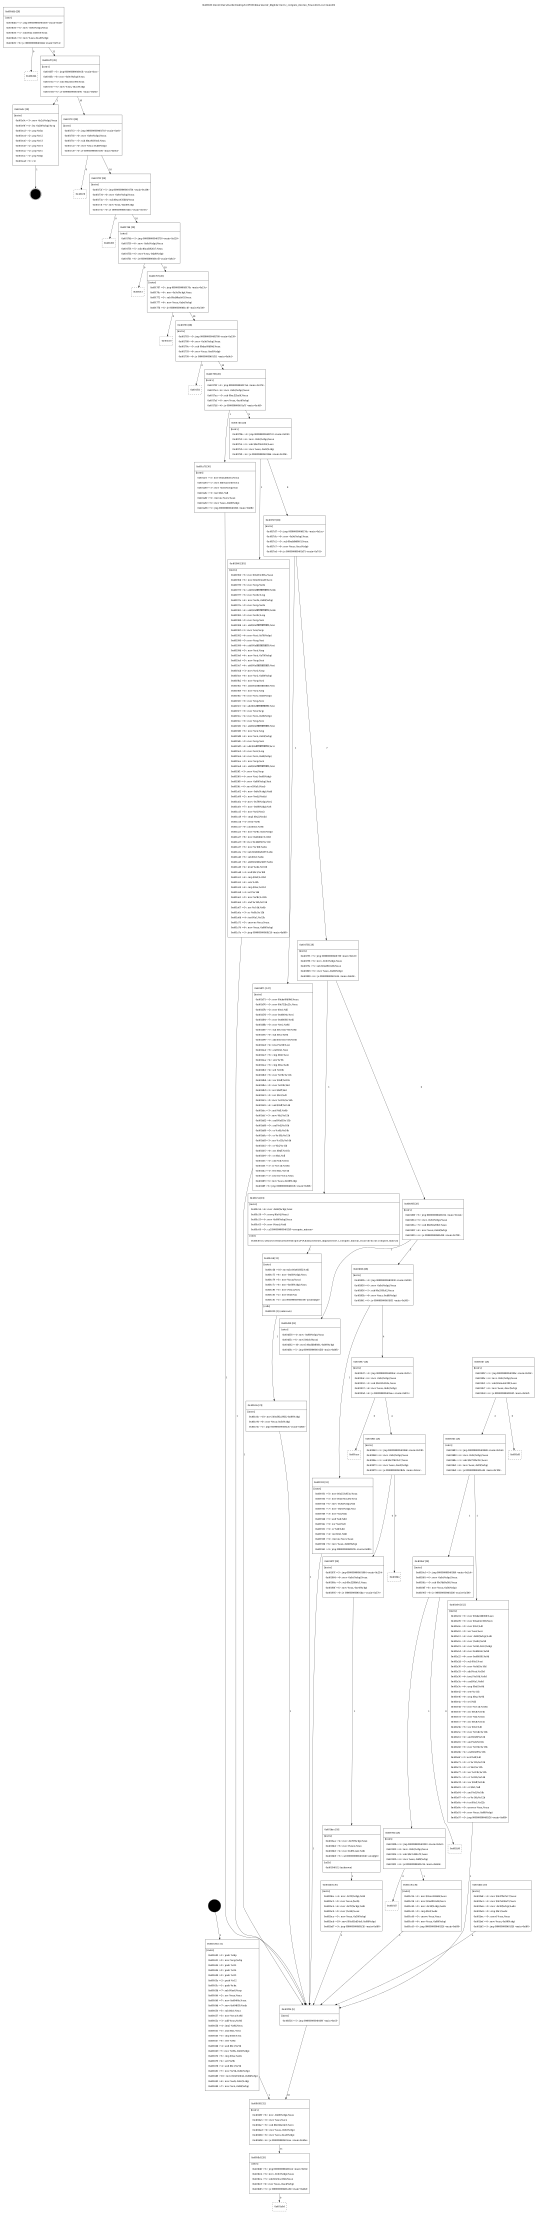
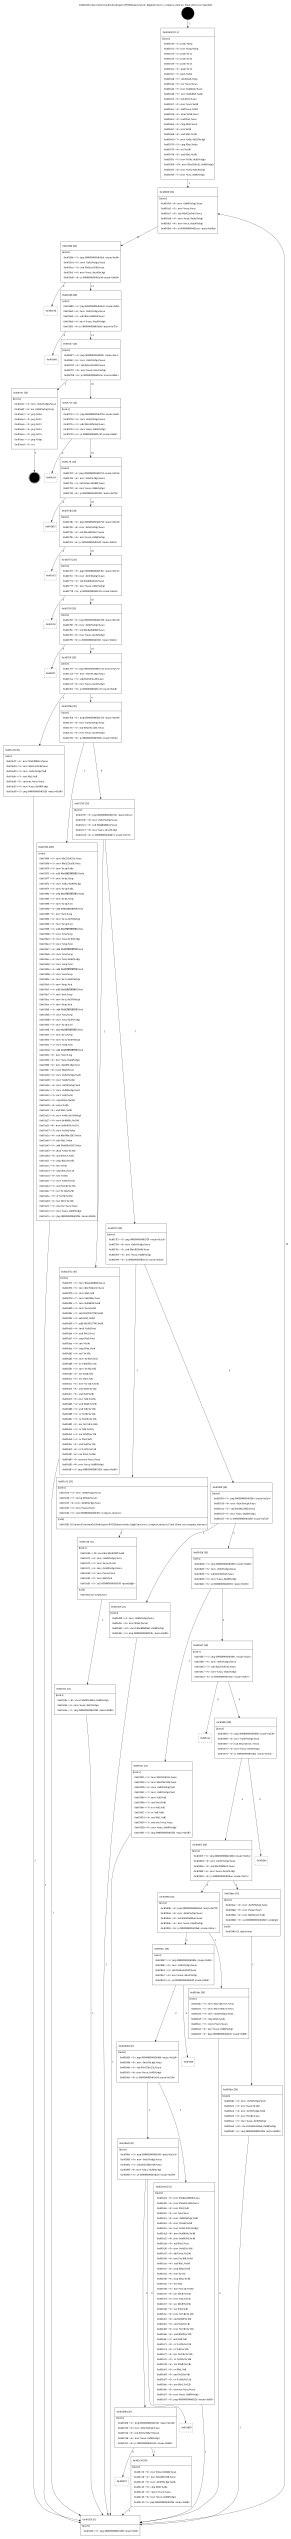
edge "0x4016bf [28]" -> "0x4016db [28]": added, label "11"
node "0x40189b [28]": added
